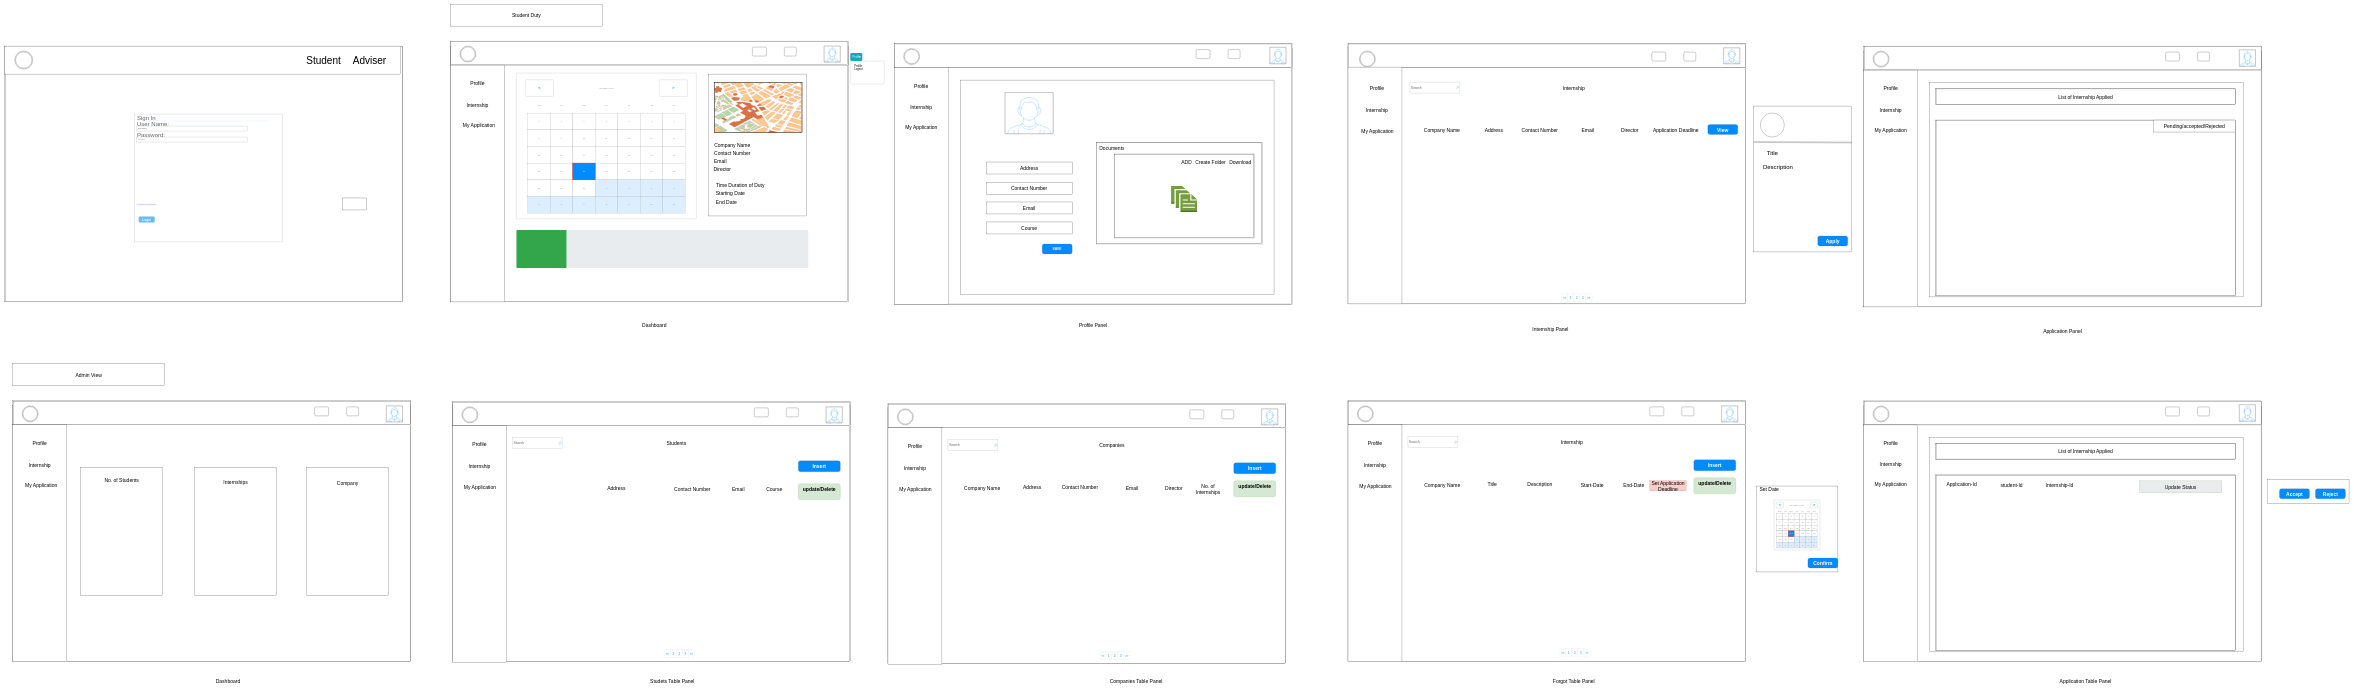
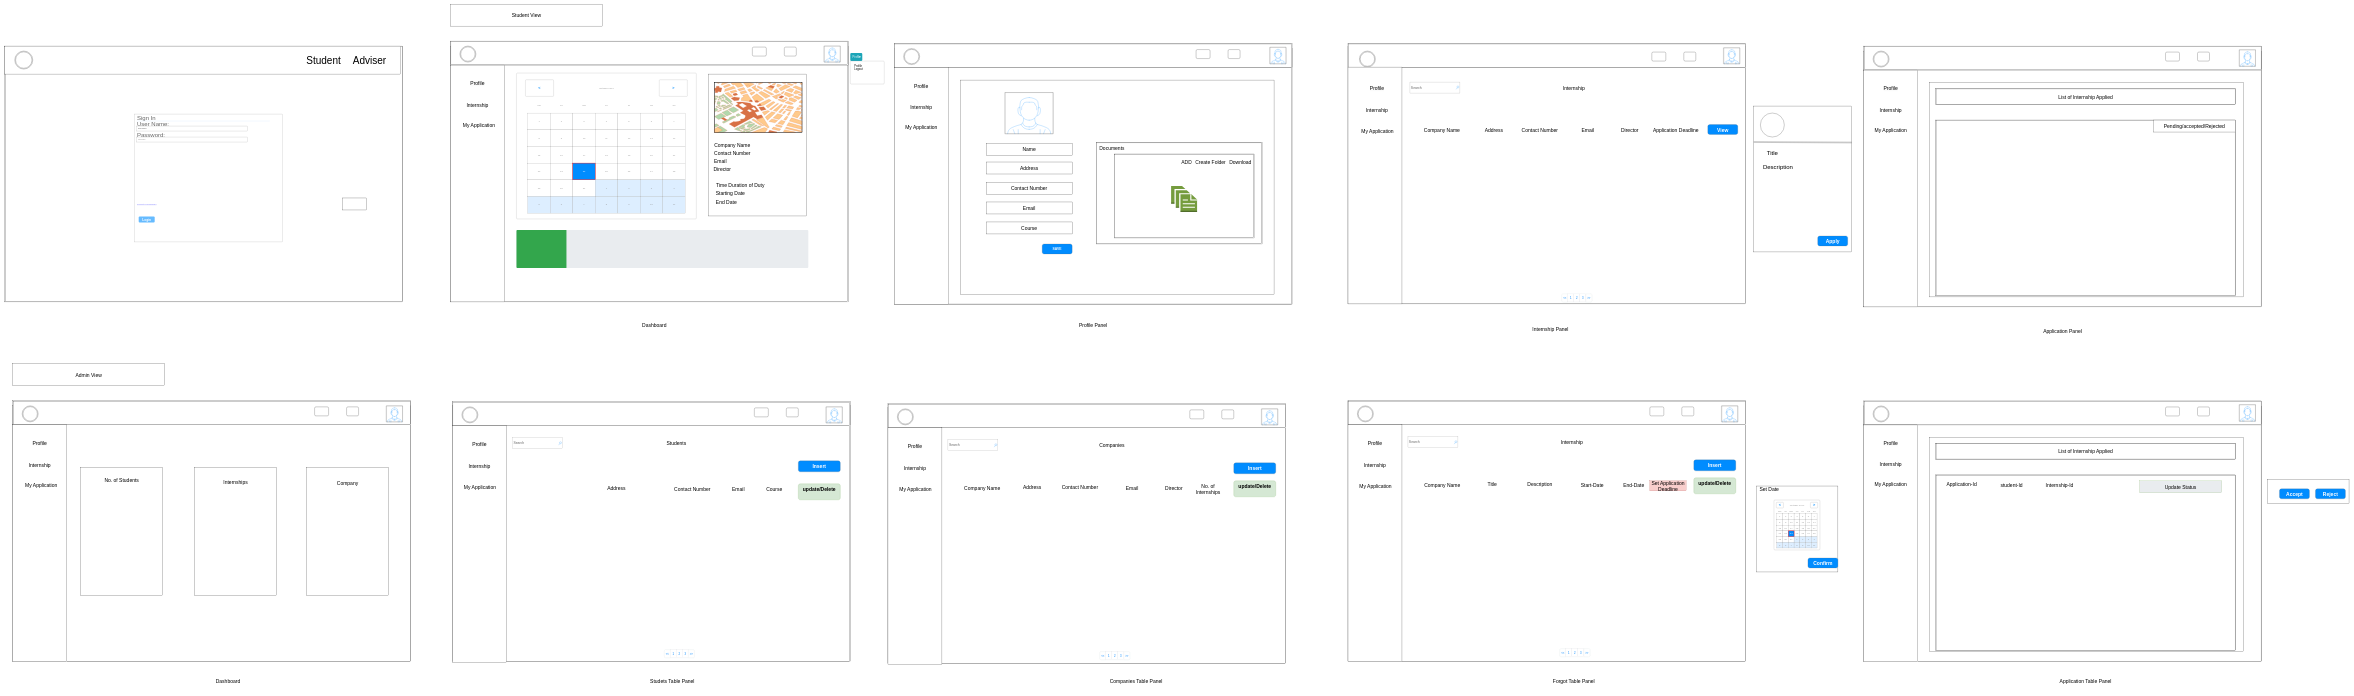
node "Student Duty": label "Student Duty" -> "Student View"
node "Name": added
